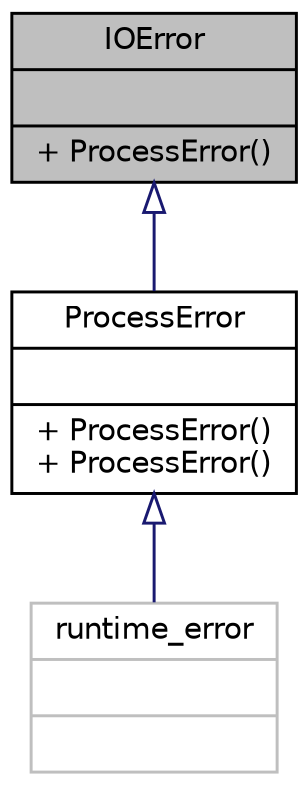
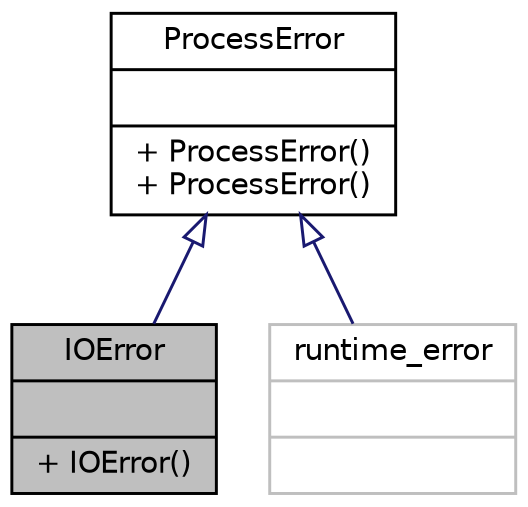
node "IOError": text "+ ProcessError()" -> "+ IOError()"
edge "ProcessError" -> "IOError": reversed
